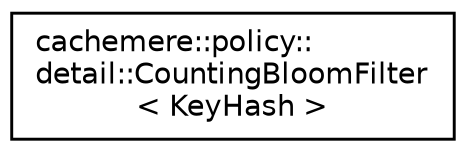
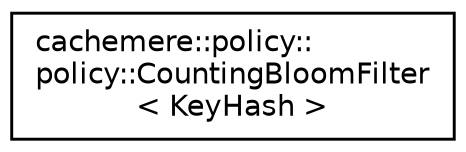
node "cachemere::policy:: detail::CountingBloomFilter < KeyHash >": label "cachemere::policy:: detail::CountingBloomFilter < KeyHash >" -> "cachemere::policy:: policy::CountingBloomFilter < KeyHash >"
